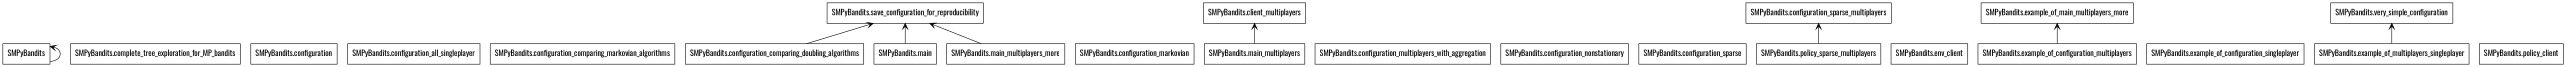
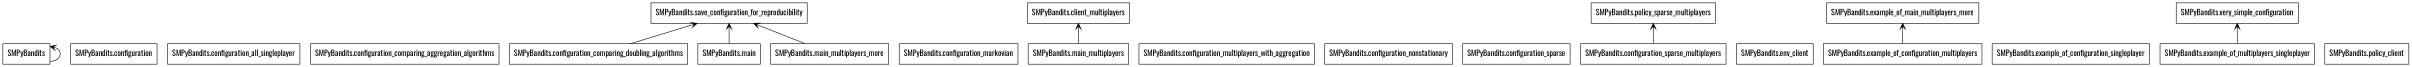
edge "SMPyBandits.policy_sparse_multiplayers" -> "SMPyBandits.configuration_sparse_multiplayers": reversed
node "SMPyBandits.complete_tree_exploration_for_MP_bandits": removed
node "SMPyBandits.configuration_comparing_markovian_algorithms": label "SMPyBandits.configuration_comparing_markovian_algorithms" -> "SMPyBandits.configuration_comparing_aggregation_algorithms"
